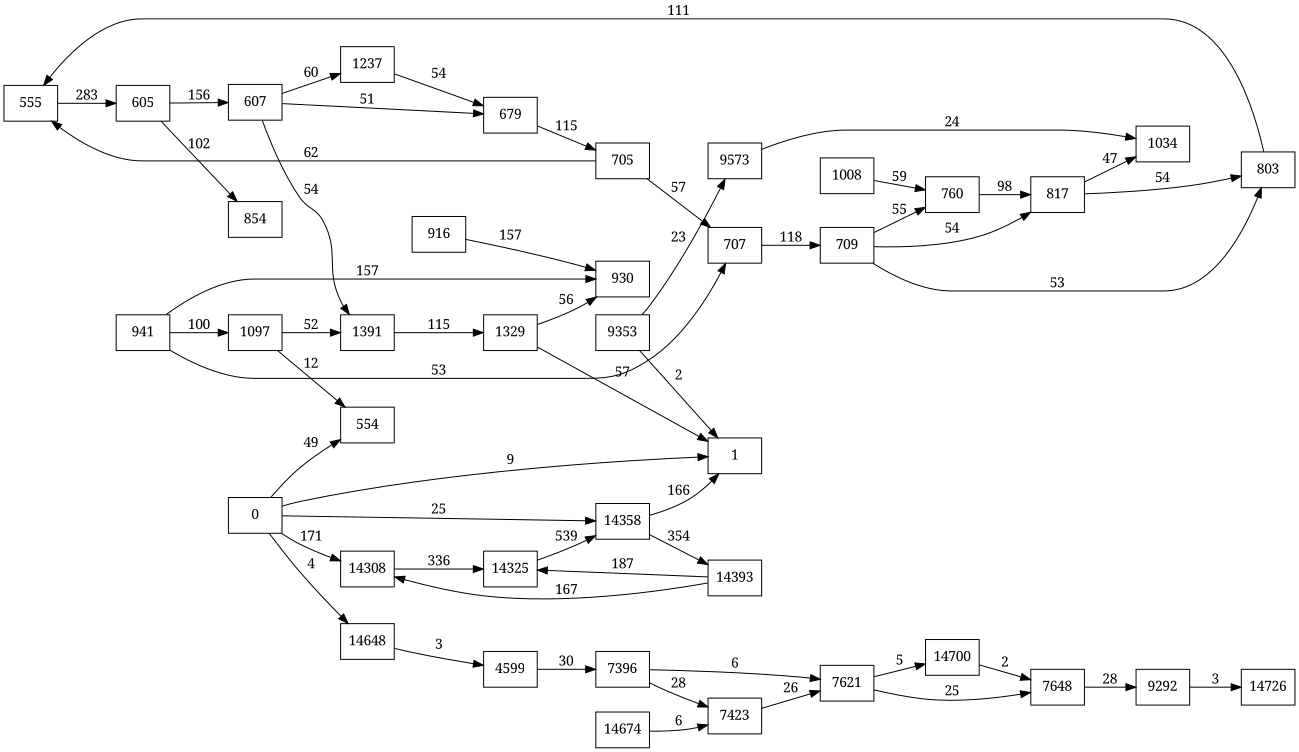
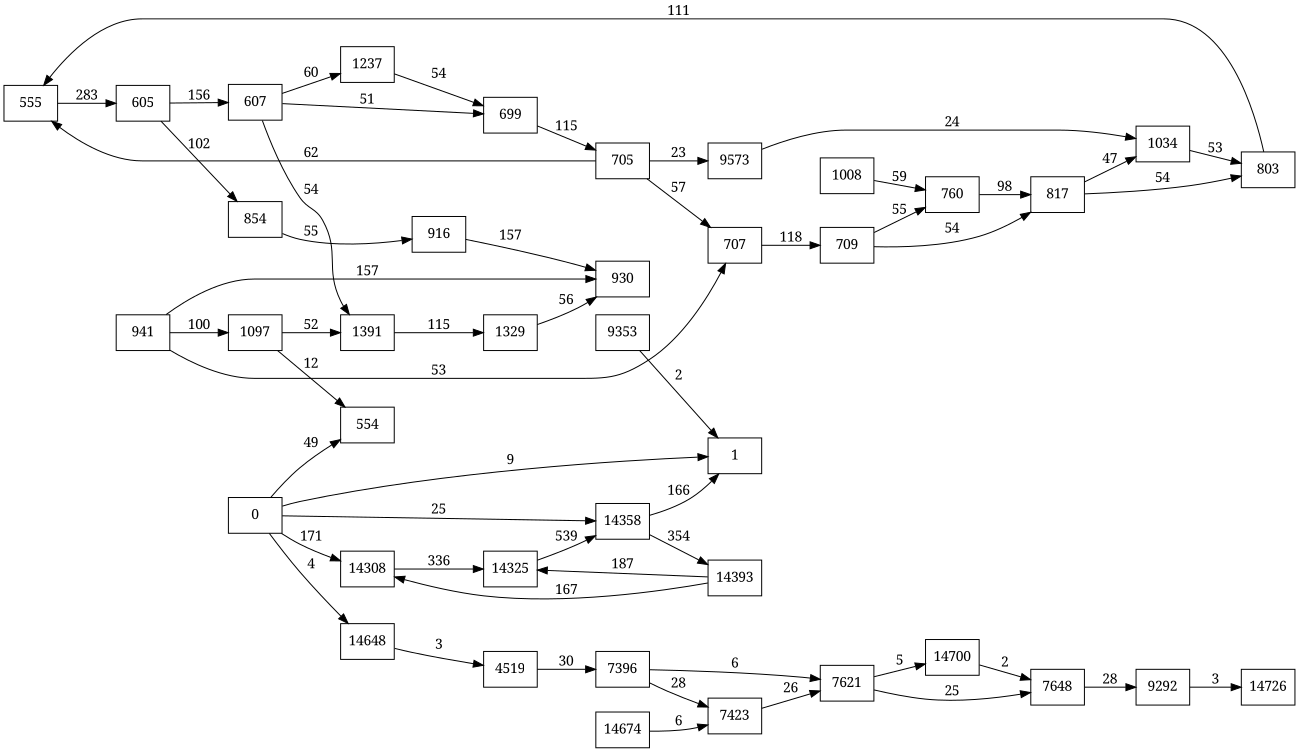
node "679": label "679" -> "699"
edge "854" -> "916": added, label "55"
edge "9353" -> "9573": now "705" -> "9573"
edge "709" -> "803": now "1034" -> "803"
edge "1329" -> "1": removed, label "57"
node "4599": label "4599" -> "4519"
